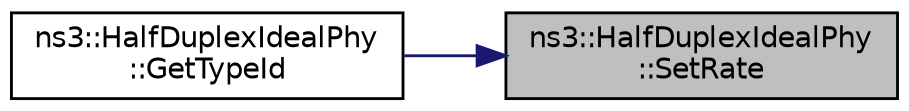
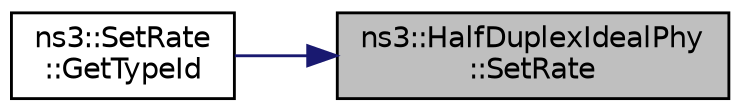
node "ns3::HalfDuplexIdealPhy ::GetTypeId": label "ns3::HalfDuplexIdealPhy ::GetTypeId" -> "ns3::SetRate ::GetTypeId"
